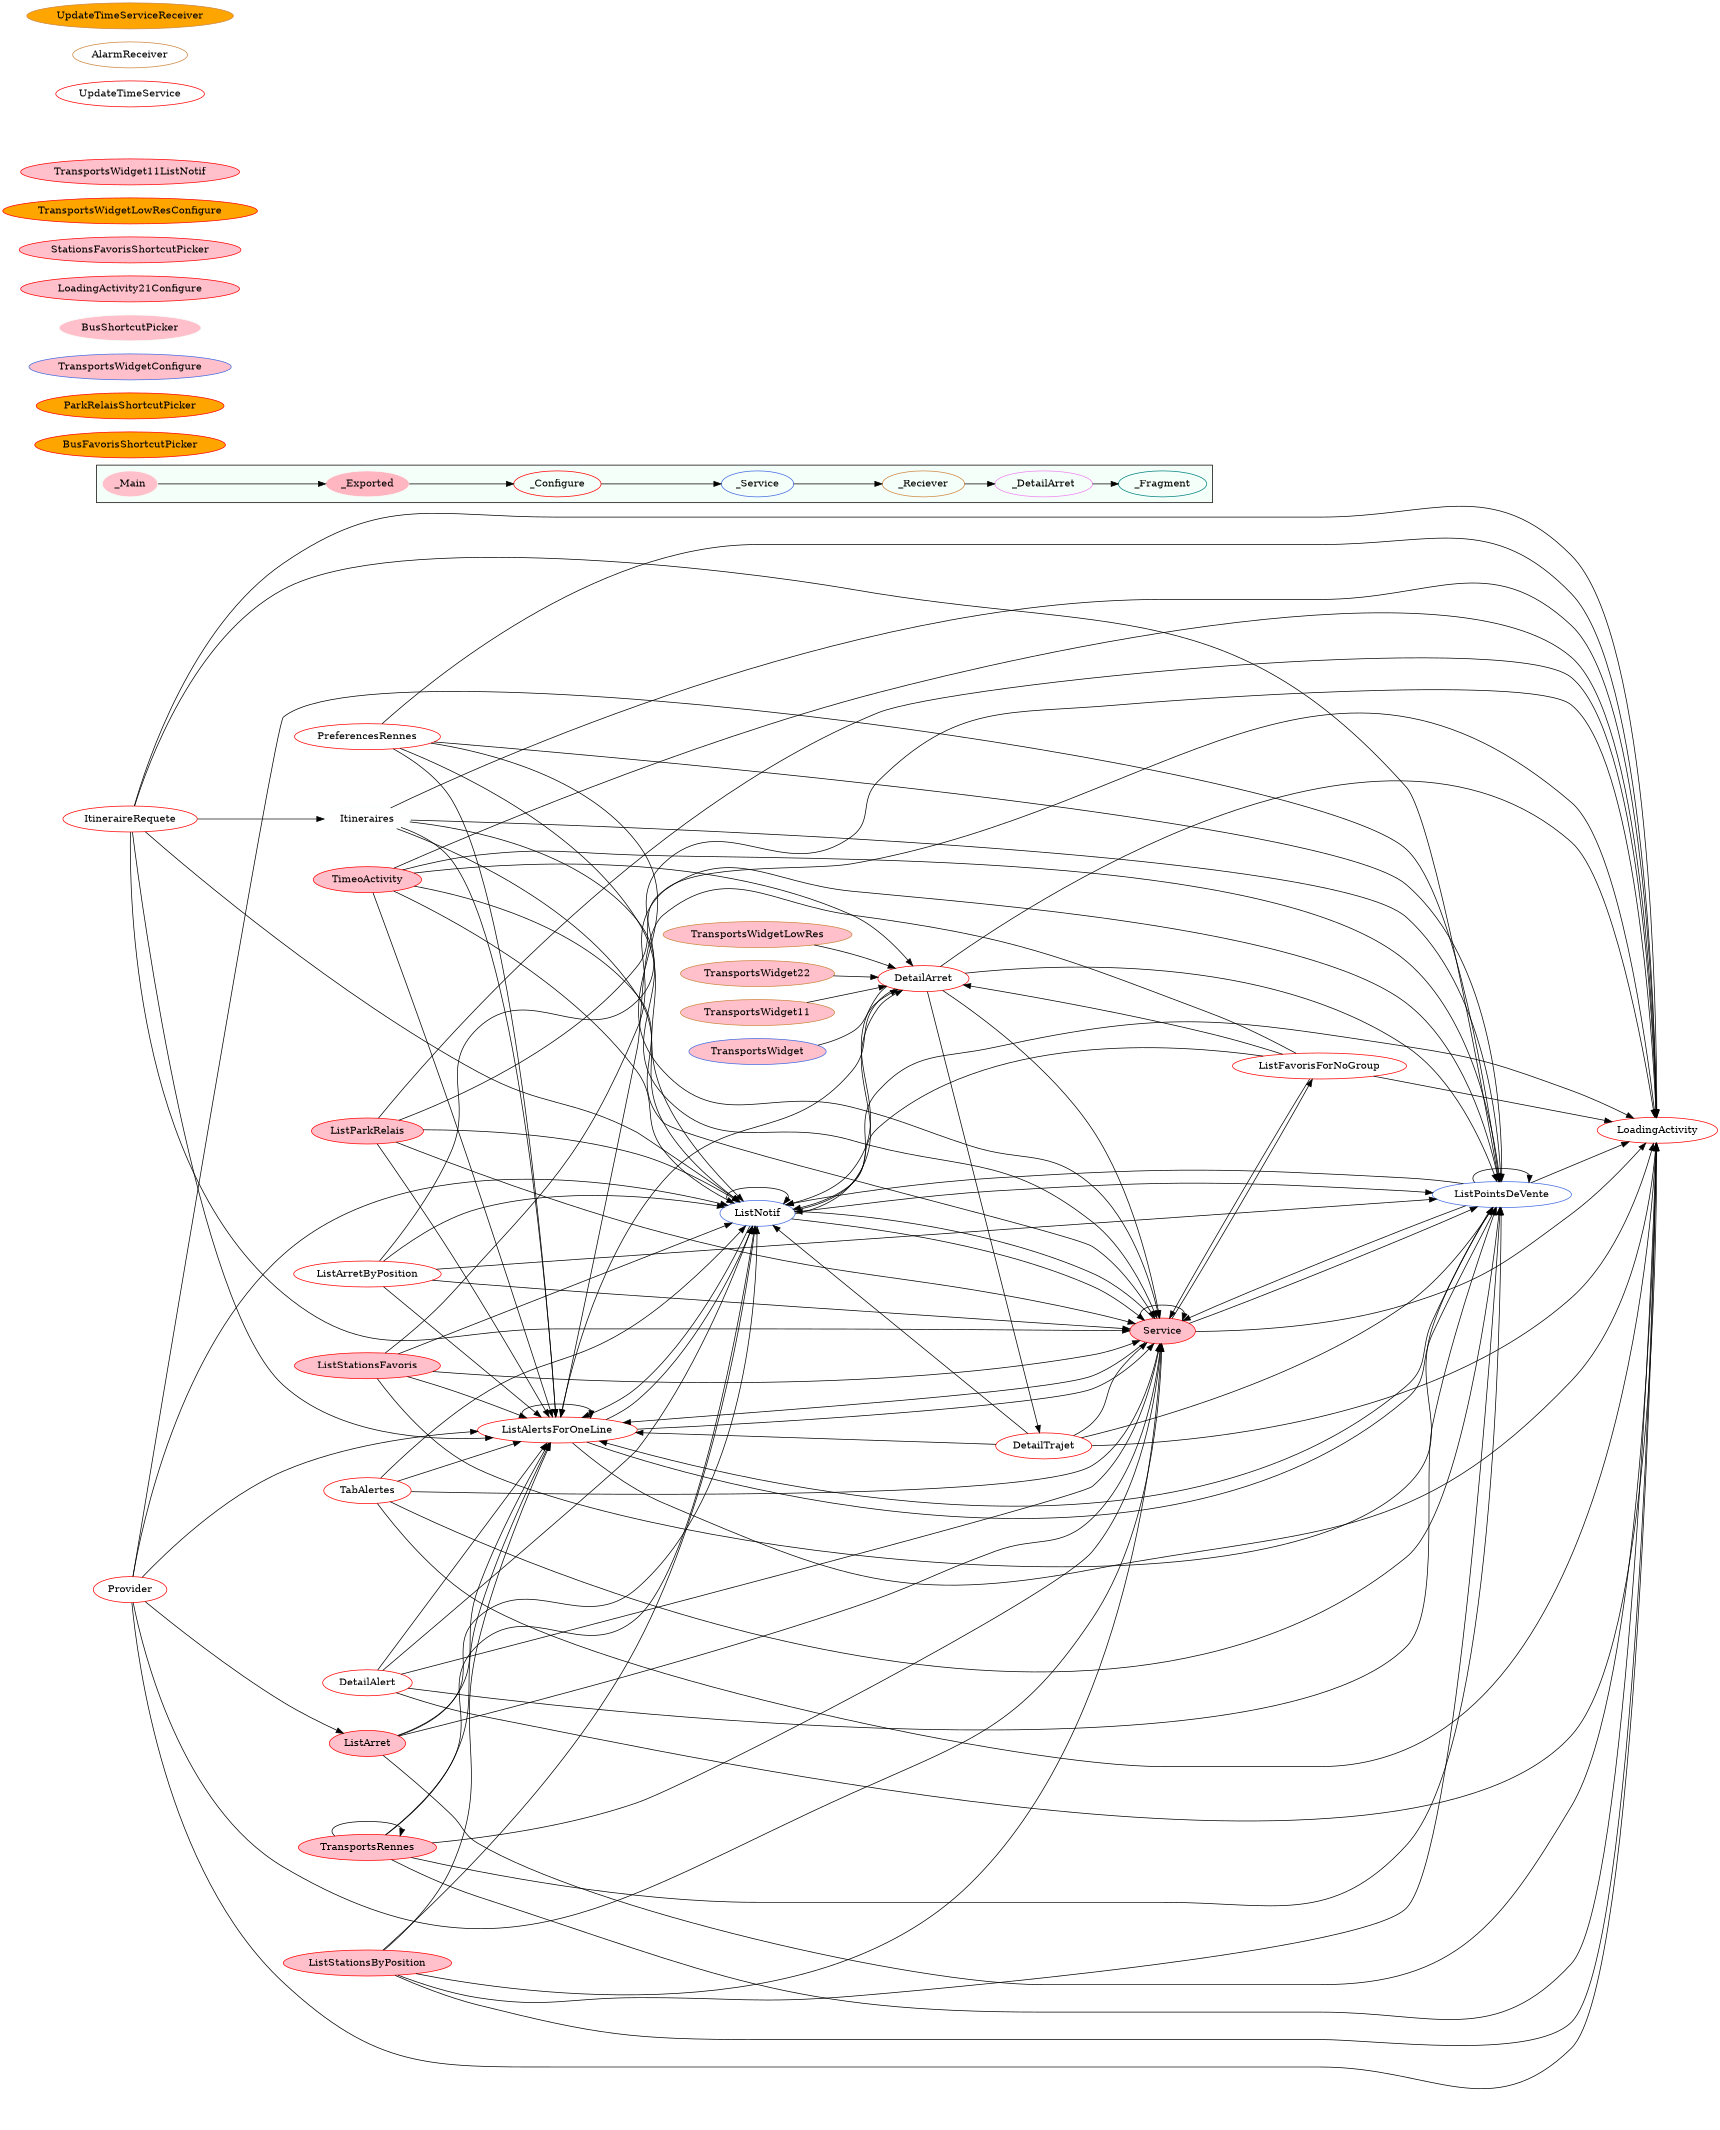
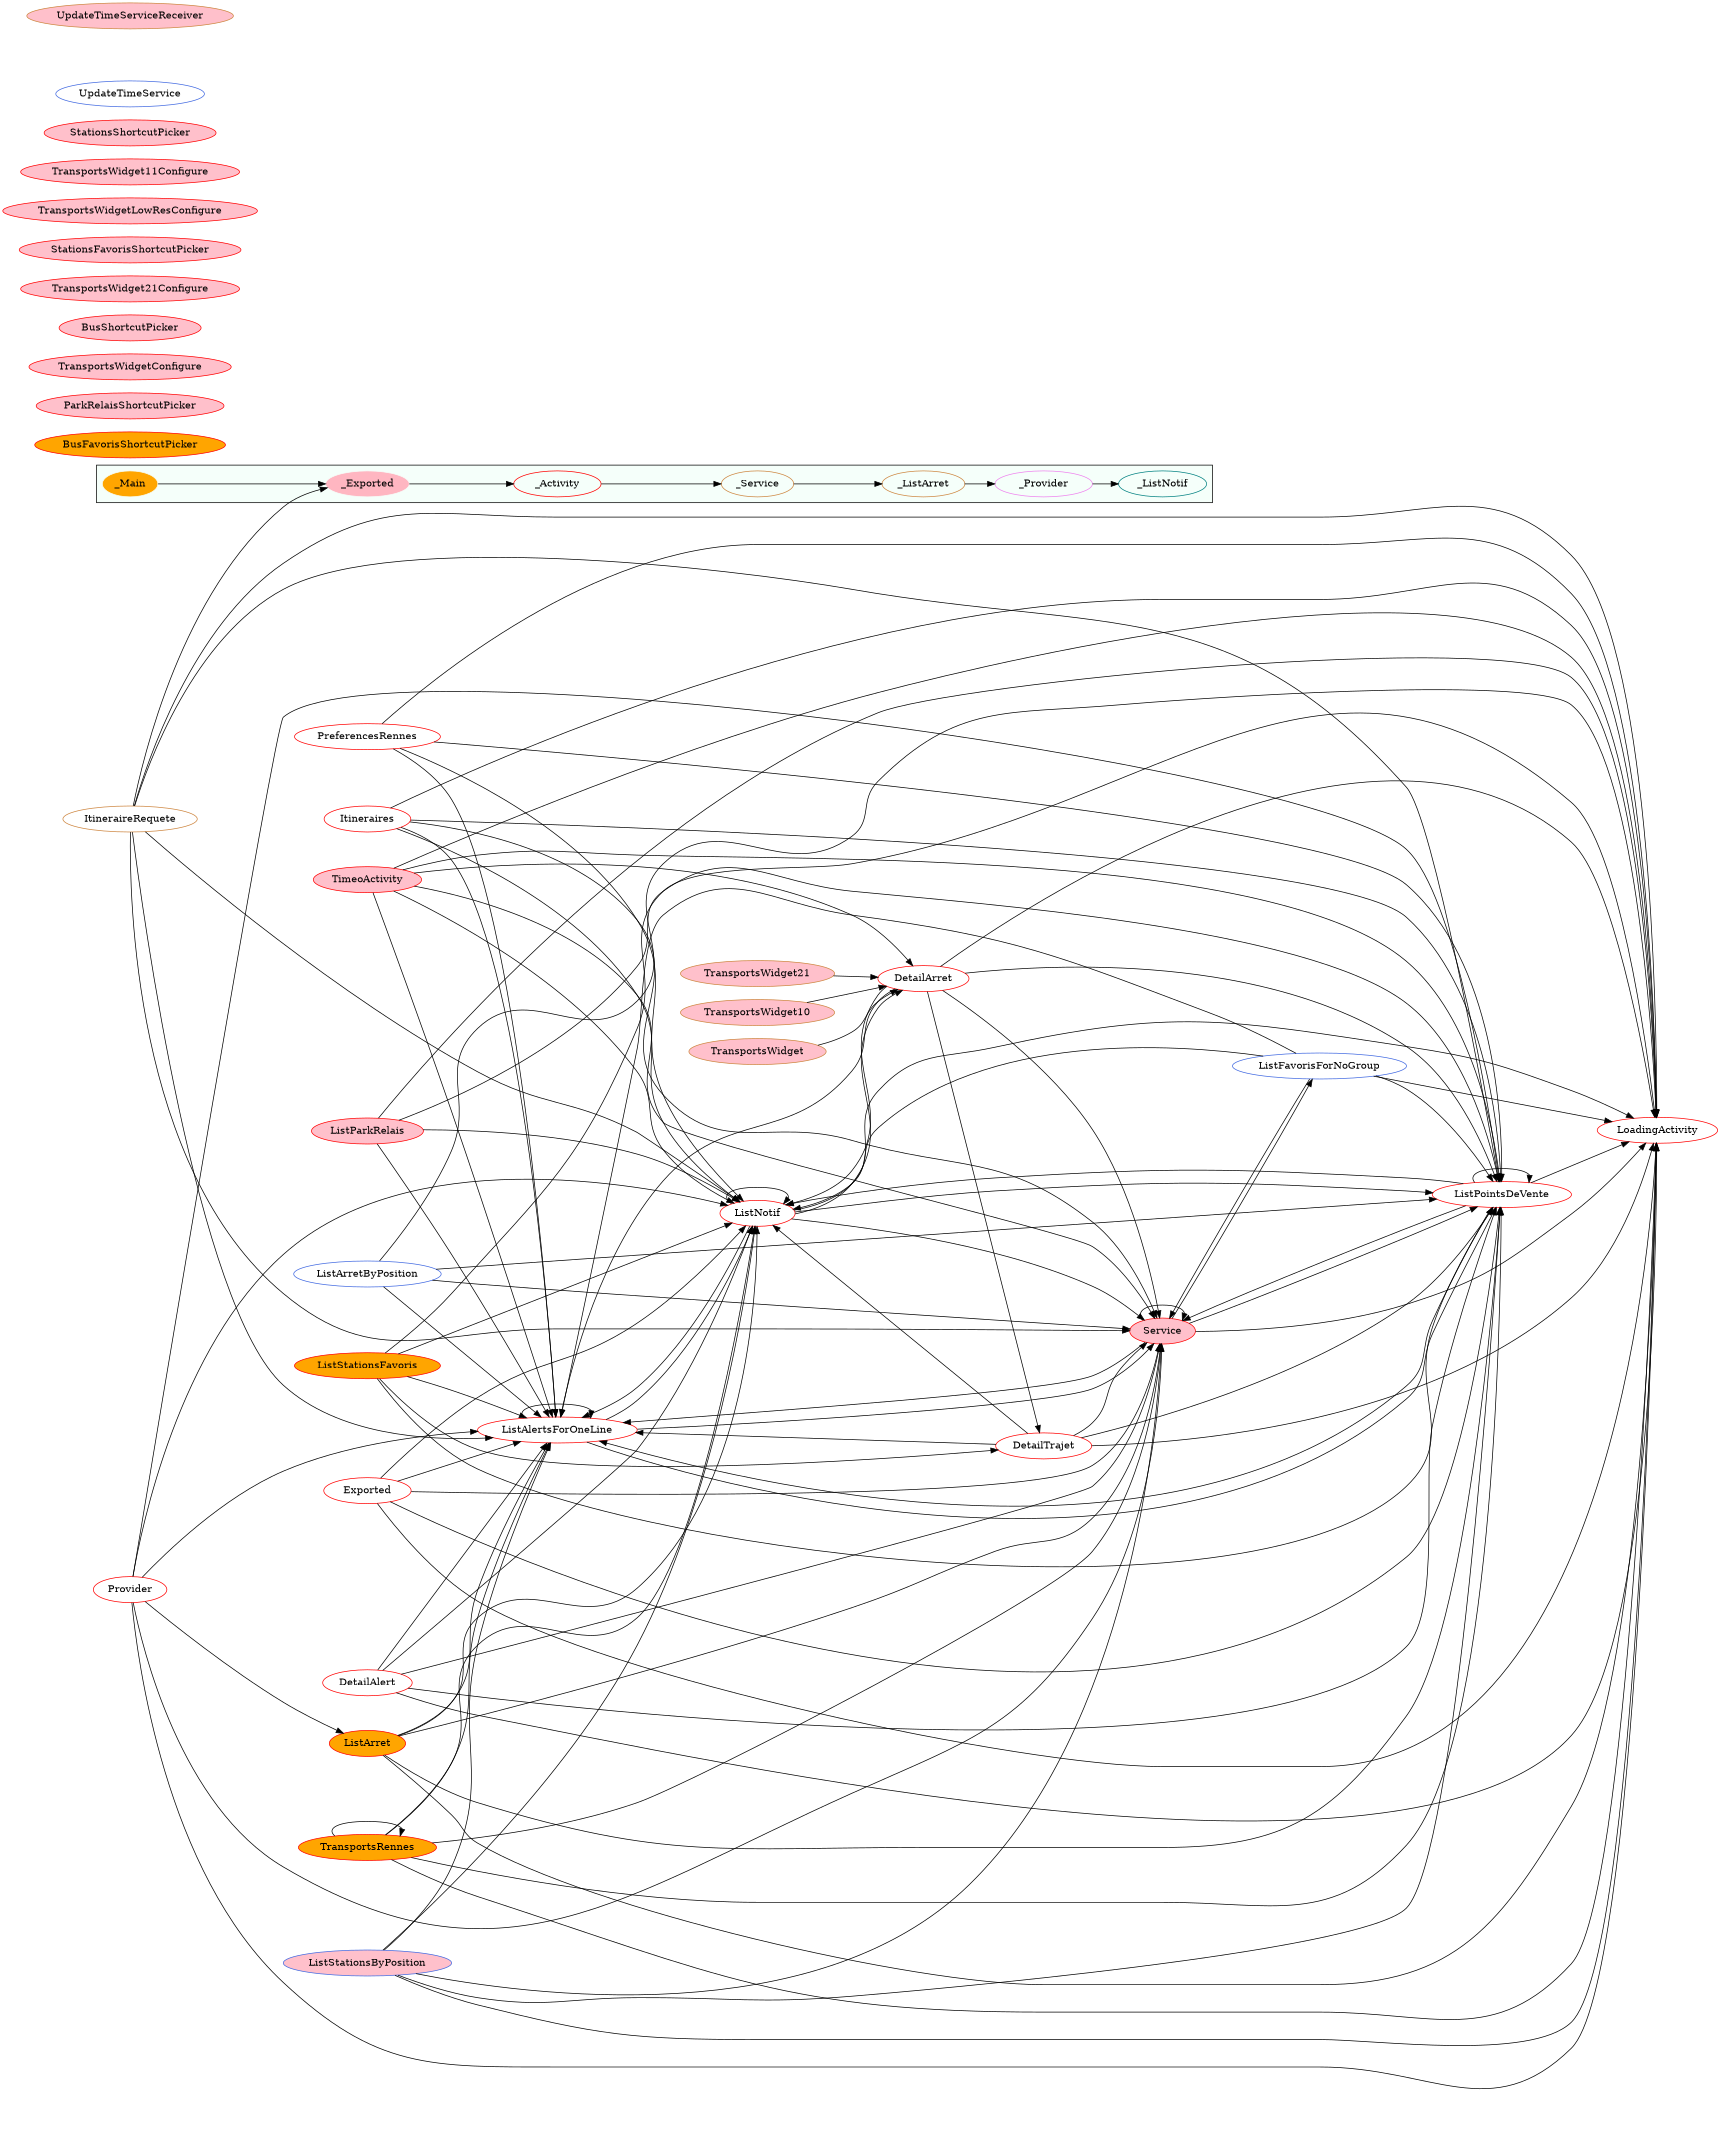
node "UpdateTimeServiceReceiver": fillcolor orange -> pink
node "AlarmReceiver": removed
node "UpdateTimeService": color red -> royalblue
node "StationsShortcutPicker": added
node "TransportsWidget11ListNotif": label "TransportsWidget11ListNotif" -> "TransportsWidget11Configure"
node "TransportsWidgetLowResConfigure": fillcolor orange -> pink
node "LoadingActivity21Configure": label "LoadingActivity21Configure" -> "TransportsWidget21Configure"
node "BusShortcutPicker": color mintcream -> red
node "TransportsWidgetConfigure": color royalblue -> red
node "ParkRelaisShortcutPicker": fillcolor orange -> pink
node "_Main": fillcolor pink -> orange
node "_Configure": label "_Configure" -> "_Activity"
node "_Service": color royalblue -> peru
node "_Reciever": label "_Reciever" -> "_ListArret"
node "_DetailArret": label "_DetailArret" -> "_Provider"
node "_Fragment": label "_Fragment" -> "_ListNotif"
node "ItineraireRequete": color red -> peru
edge "ItineraireRequete" -> "Itineraires": now "ItineraireRequete" -> "_Exported"
node "Itineraires": color mintcream -> red
node "TransportsWidgetLowRes": removed
node "TransportsWidget22": label "TransportsWidget22" -> "TransportsWidget21"
node "TransportsWidget11": label "TransportsWidget11" -> "TransportsWidget10"
edge "ListFavorisForNoGroup" -> "DetailArret": now "ListFavorisForNoGroup" -> "ListPointsDeVente"
node "TransportsWidget": color royalblue -> peru
node "ListFavorisForNoGroup": color red -> royalblue
edge "PreferencesRennes" -> "Service": removed
node "ListPointsDeVente": color royalblue -> red
edge "ListArretByPosition" -> "ListNotif": removed
node "ListNotif": color royalblue -> red
edge "Service" -> "ListNotif": removed
edge "ListParkRelais" -> "Service": removed
node "ListArretByPosition": color red -> royalblue
node "ListStationsFavoris": fillcolor pink -> orange
edge "ListStationsFavoris" -> "Service": now "ListStationsFavoris" -> "DetailTrajet"
node "TabAlertes": label "TabAlertes" -> "Exported"
edge "ListAlertsForOneLine" -> "LoadingActivity": removed
node "ListArret": fillcolor pink -> orange
node "TransportsRennes": fillcolor pink -> orange
edge "ListArret" -> "ListPointsDeVente": added
node "ListStationsByPosition": color red -> royalblue
